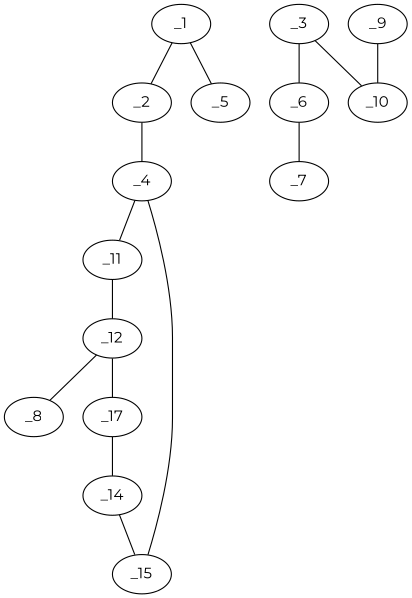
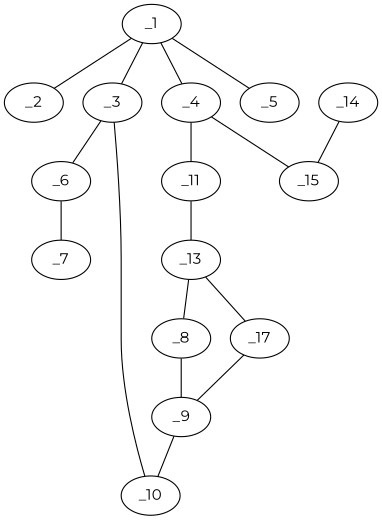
edge "_1" -- "_3": added
edge "_2" -- "_4": now "_1" -- "_4"
node "_12": label "_12" -> "_13"
edge "_8" -- "_9": added
edge "_17" -- "_14": now "_17" -- "_9"
